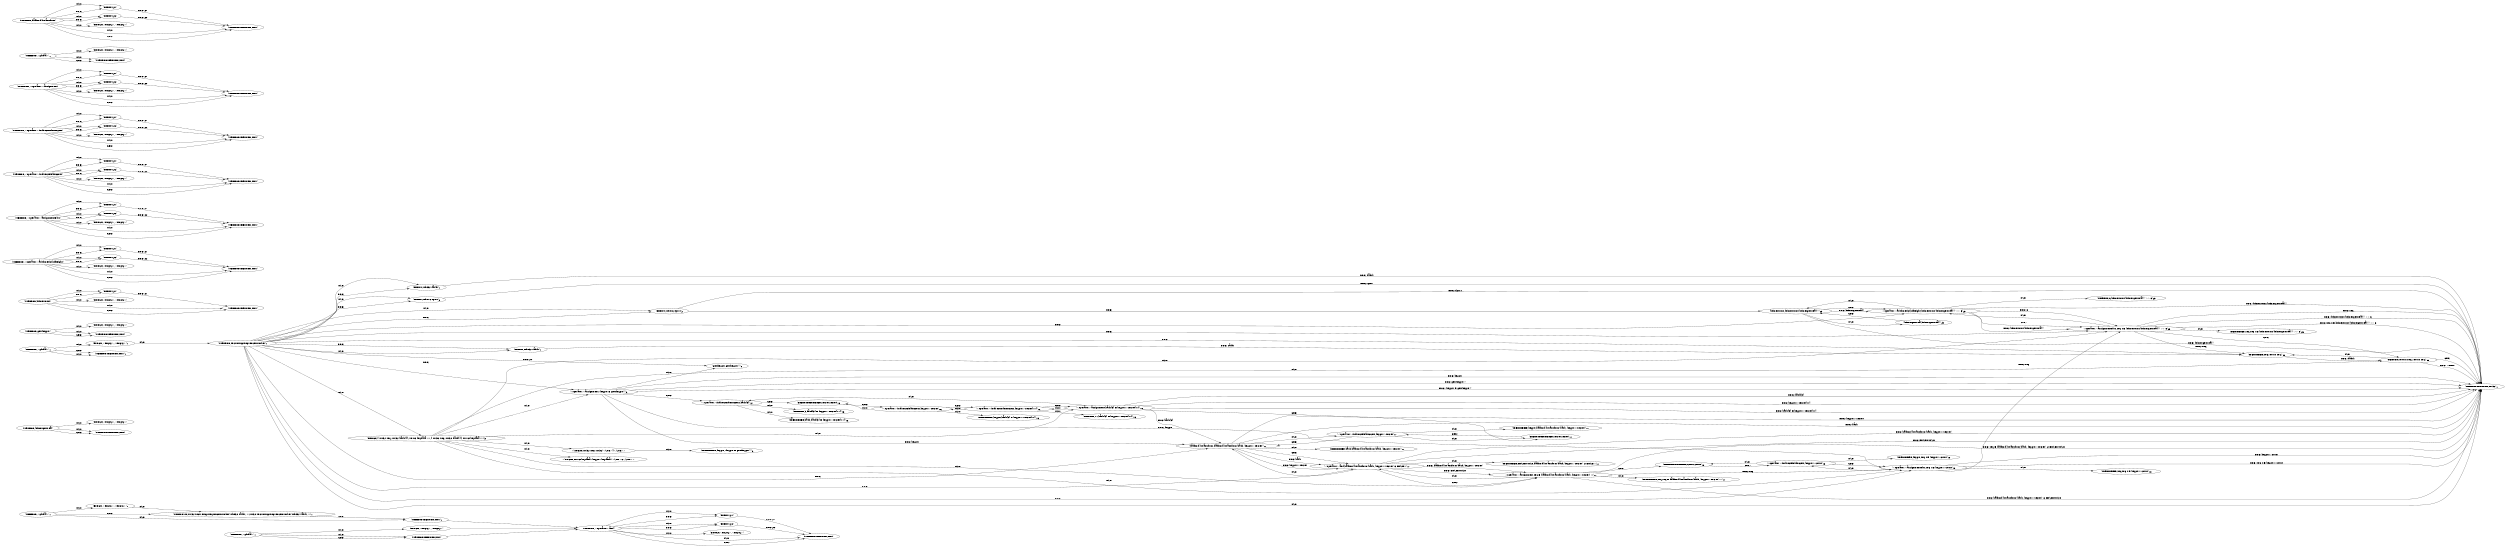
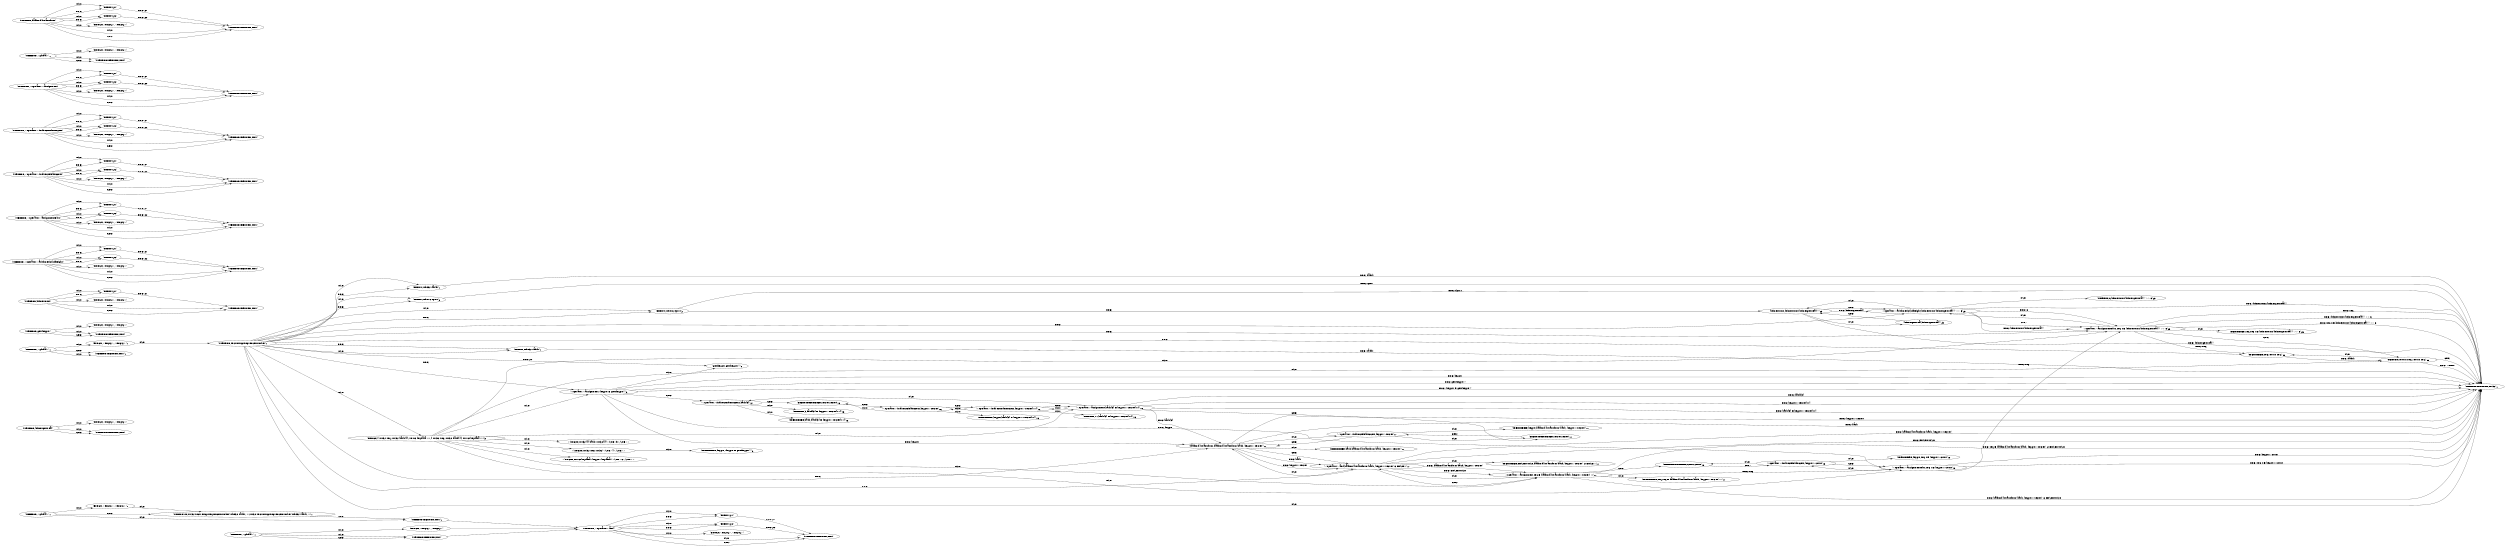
edge "(PARAM,__be32 saddr)" -> "(IDENTIFIER,seq,return seq;)": now "(PARAM,__be32 saddr)" -> "(METHOD_RETURN,__u32)"
node "<(LOCAL,__u32[4] hash: __u32[4])<SUB>5</SUB>>": added
node "(IDENTIFIER,seq,seq += keyptr->count)": removed
edge "(METHOD,secure_tcp_sequence_number)" -> "(<operator>.assignmentPlus,seq += keyptr->count)": removed, label "DDG:"
